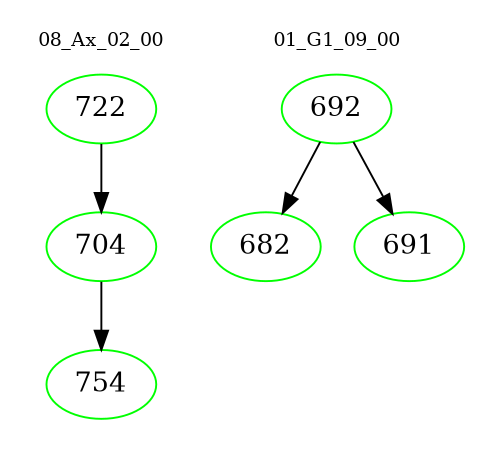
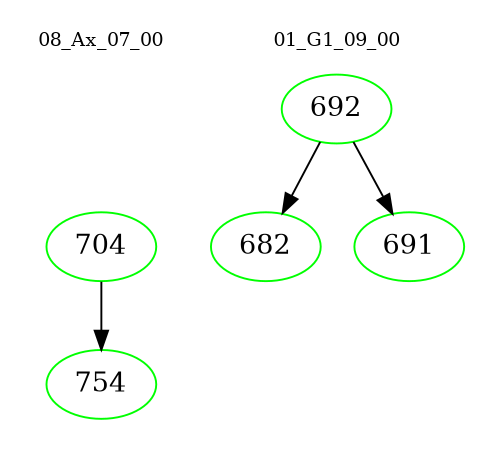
cluster "08_Ax_02_00": label "08_Ax_02_00" -> "08_Ax_07_00"
node "722": removed
